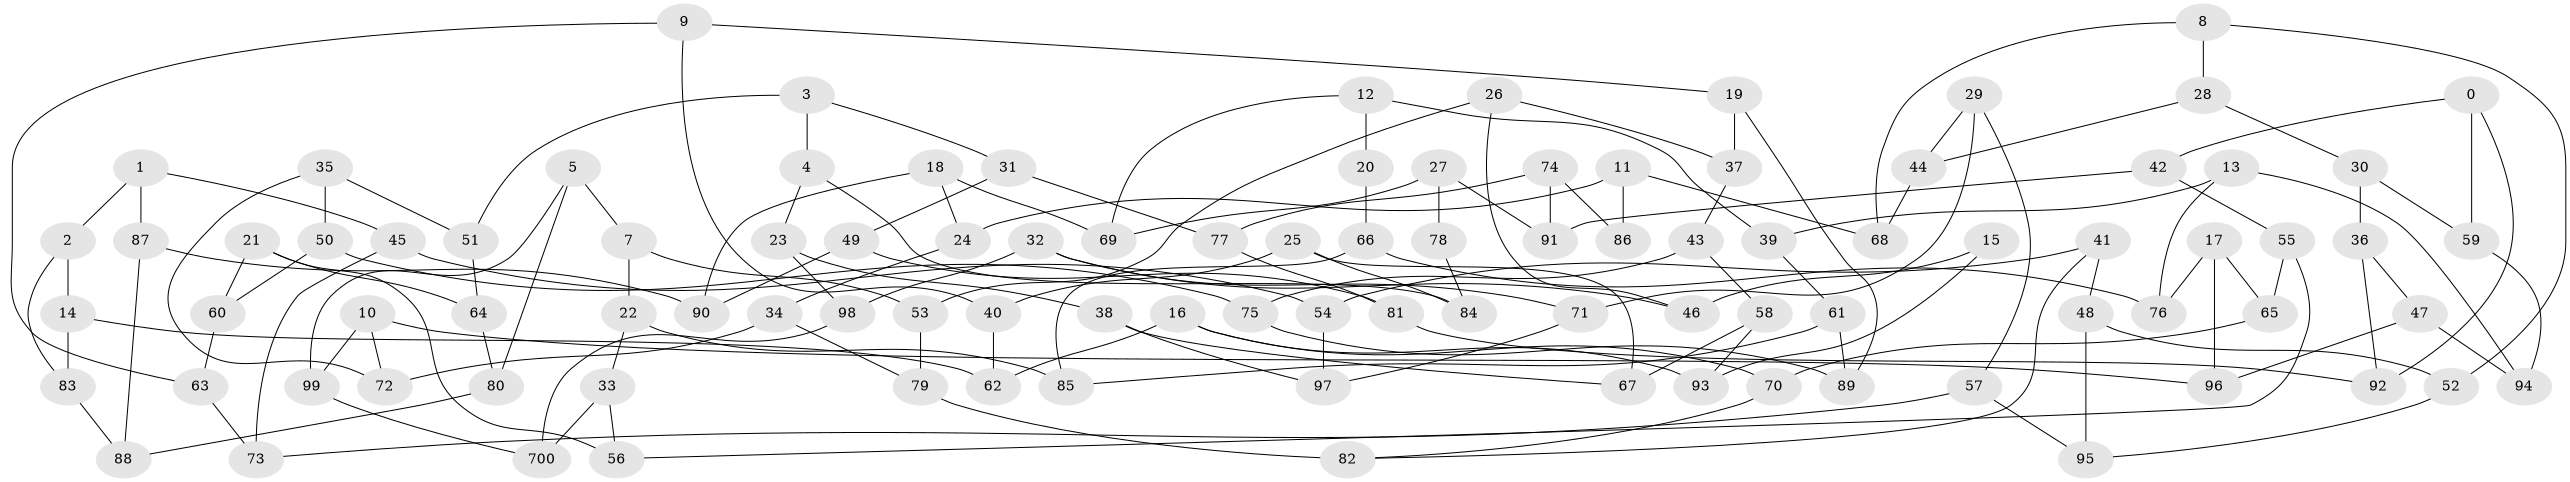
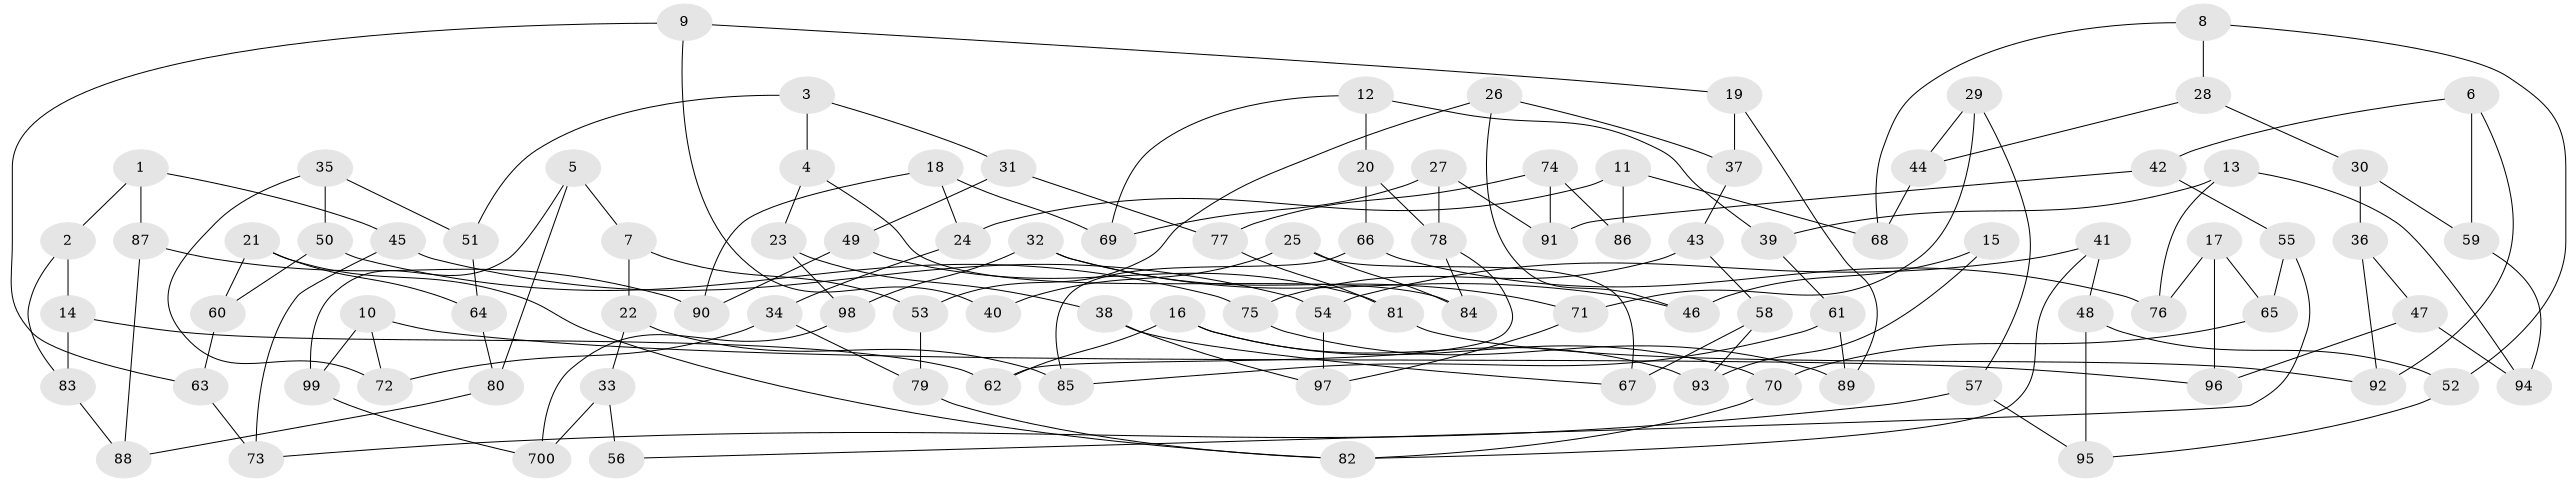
node "0": label "0" -> "6"
edge "20" -- "78": added
edge "40" -- "62": now "78" -- "62"
edge "21" -- "56": now "21" -- "82"
